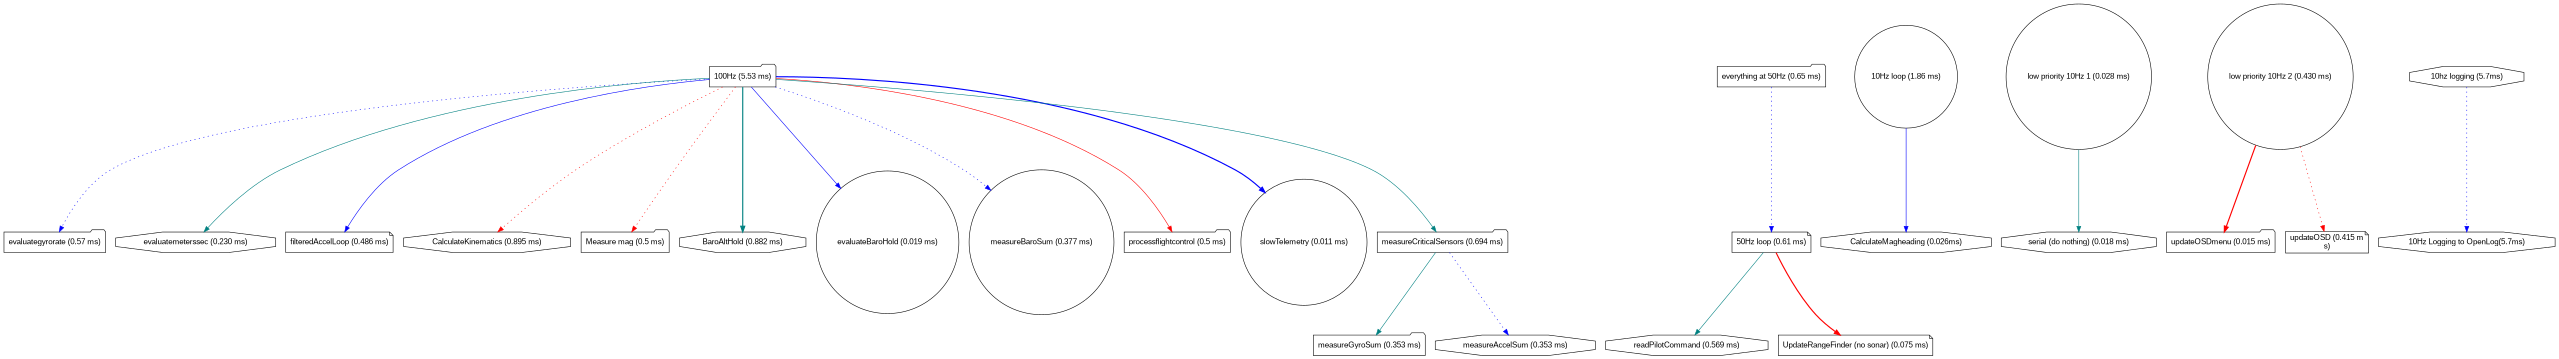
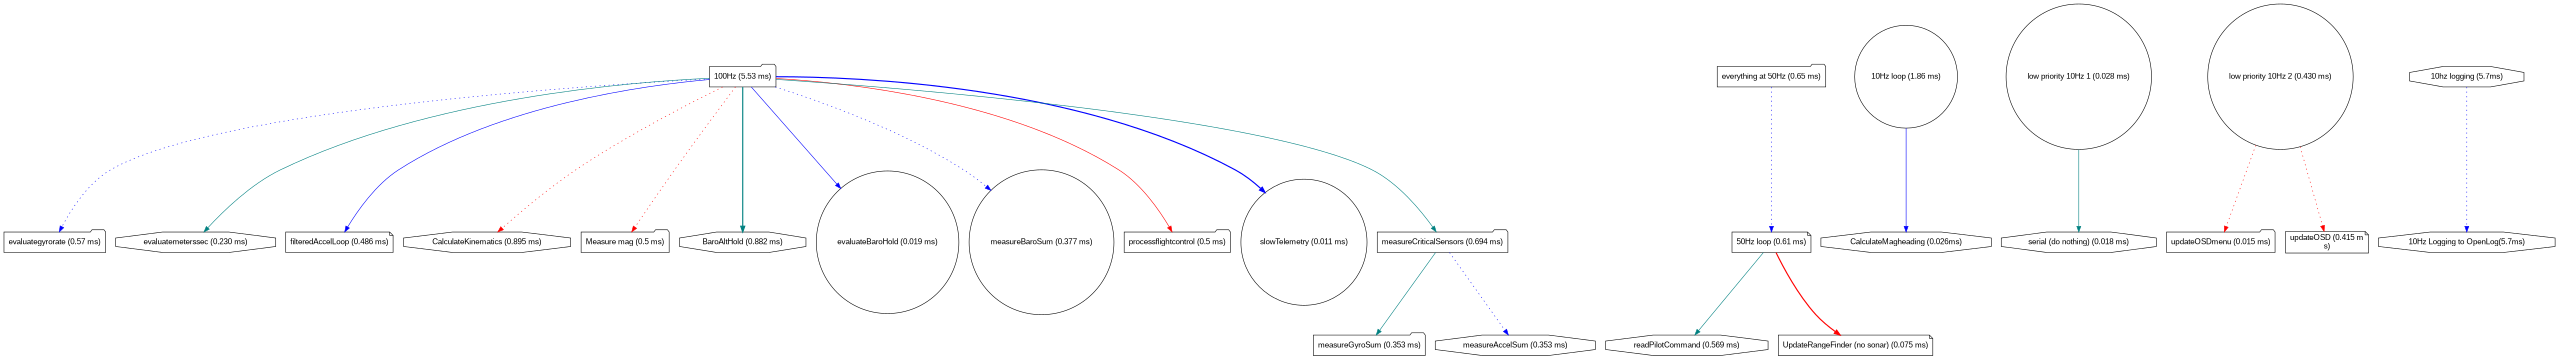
edge "low priority 10Hz 2 (0.430 ms)" -> "updateOSDmenu (0.015 ms)": style bold -> dotted
